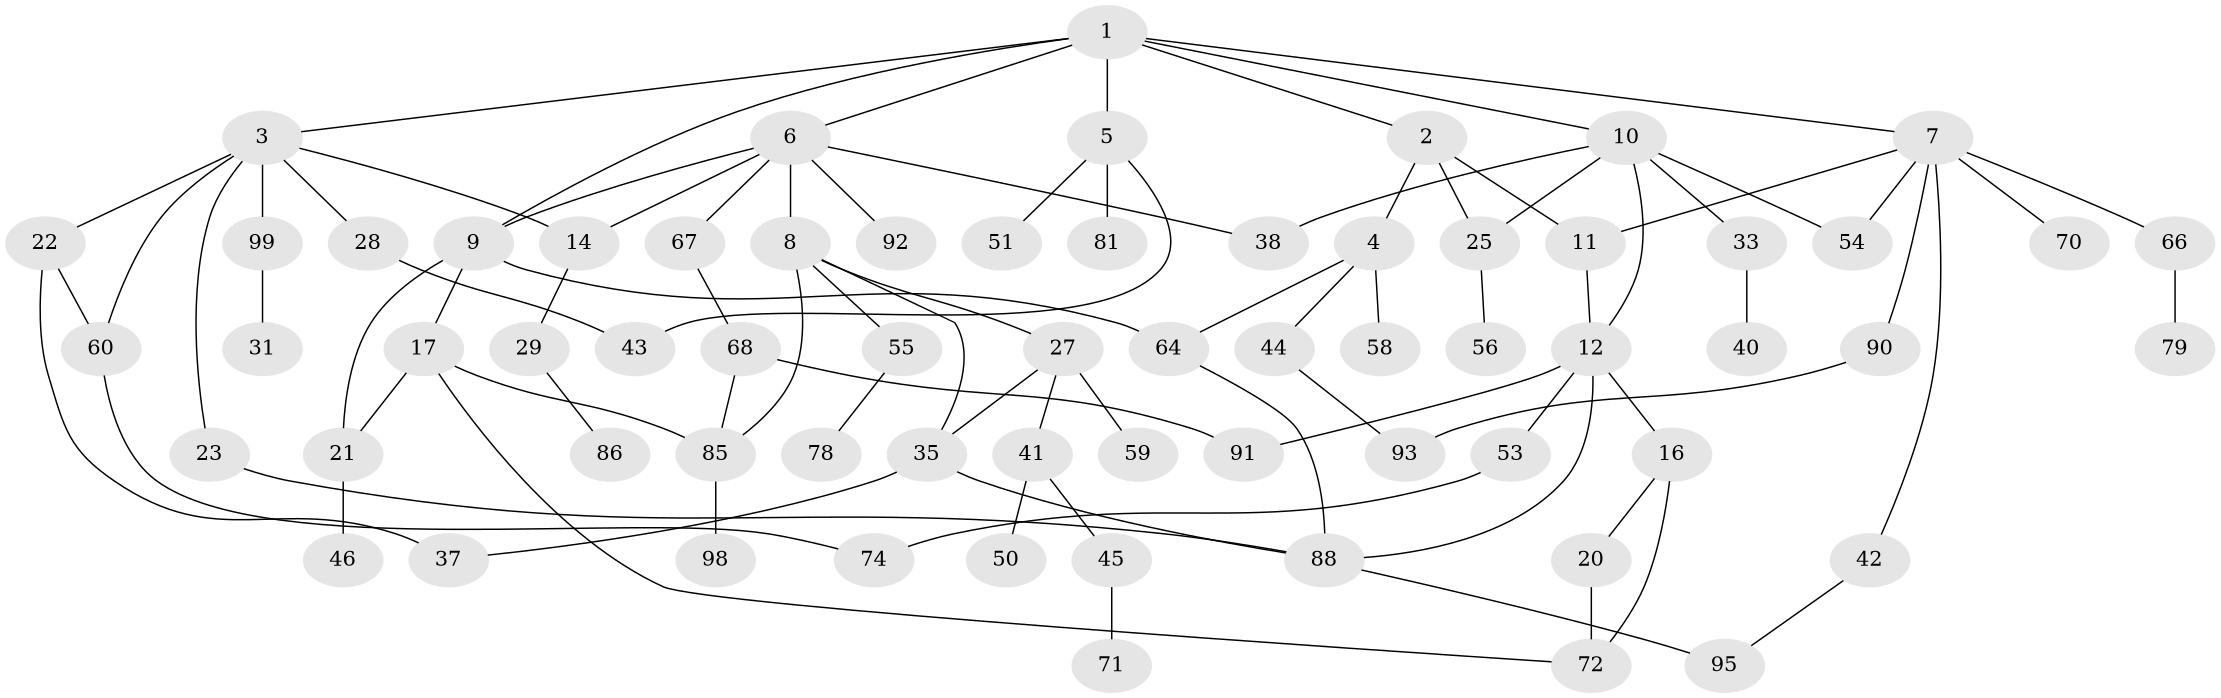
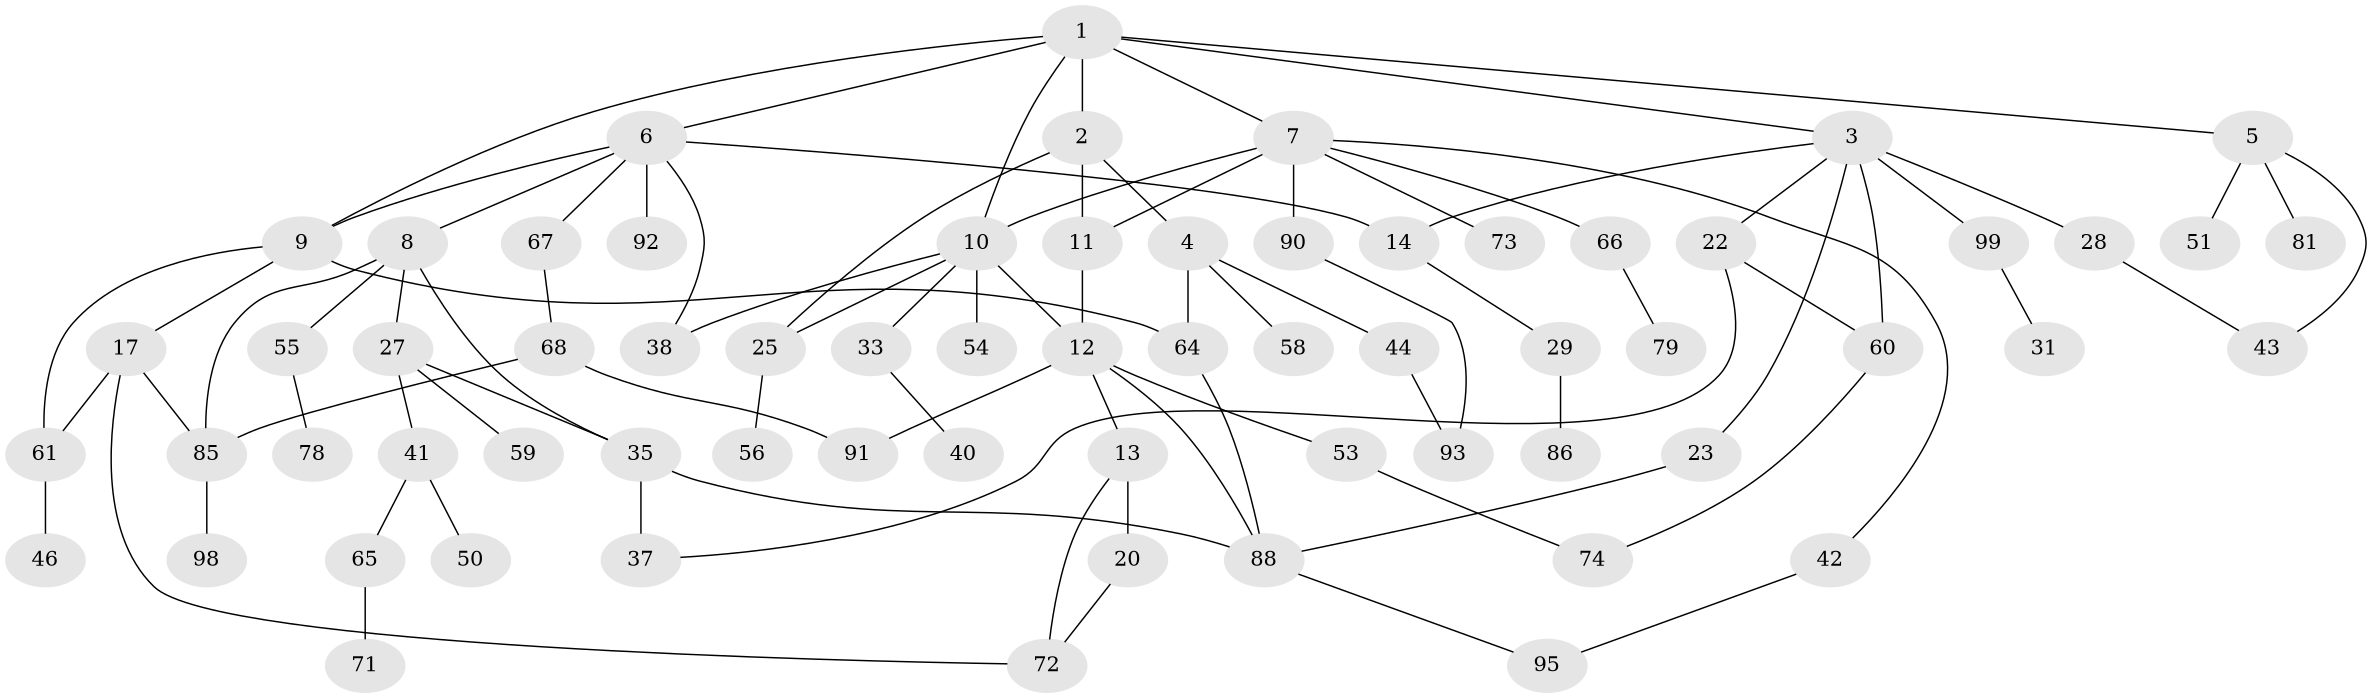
edge "7" -- "54": now "7" -- "10"
node "70": label "70" -> "73"
node "21": label "21" -> "61"
node "16": label "16" -> "13"
node "45": label "45" -> "65"
